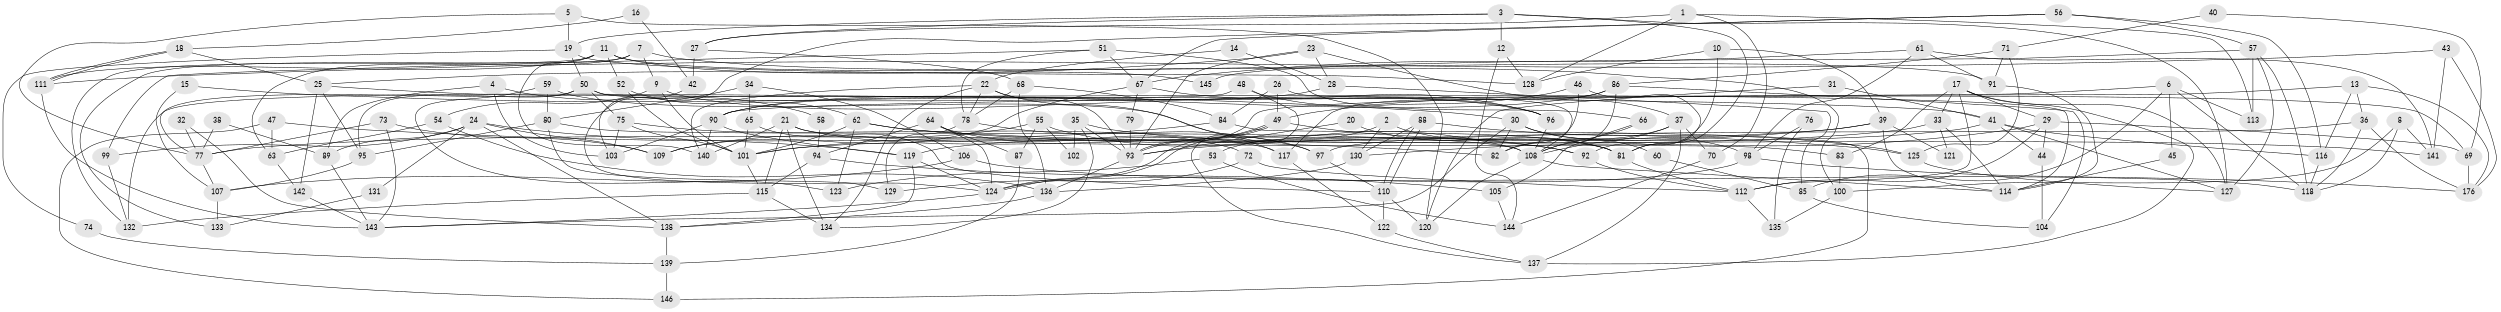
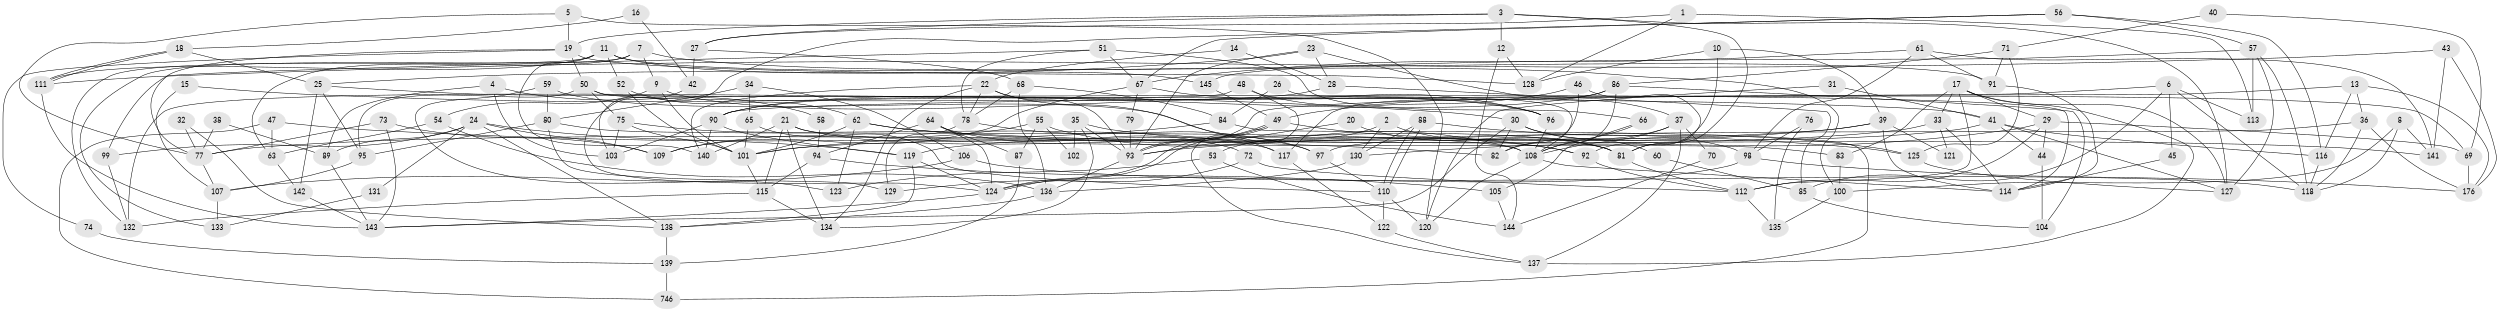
edge "1" -- "70": removed
edge "50" -- "77": now "19" -- "77"
edge "26" -- "49": now "145" -- "49"
node "146": label "146" -> "746"
